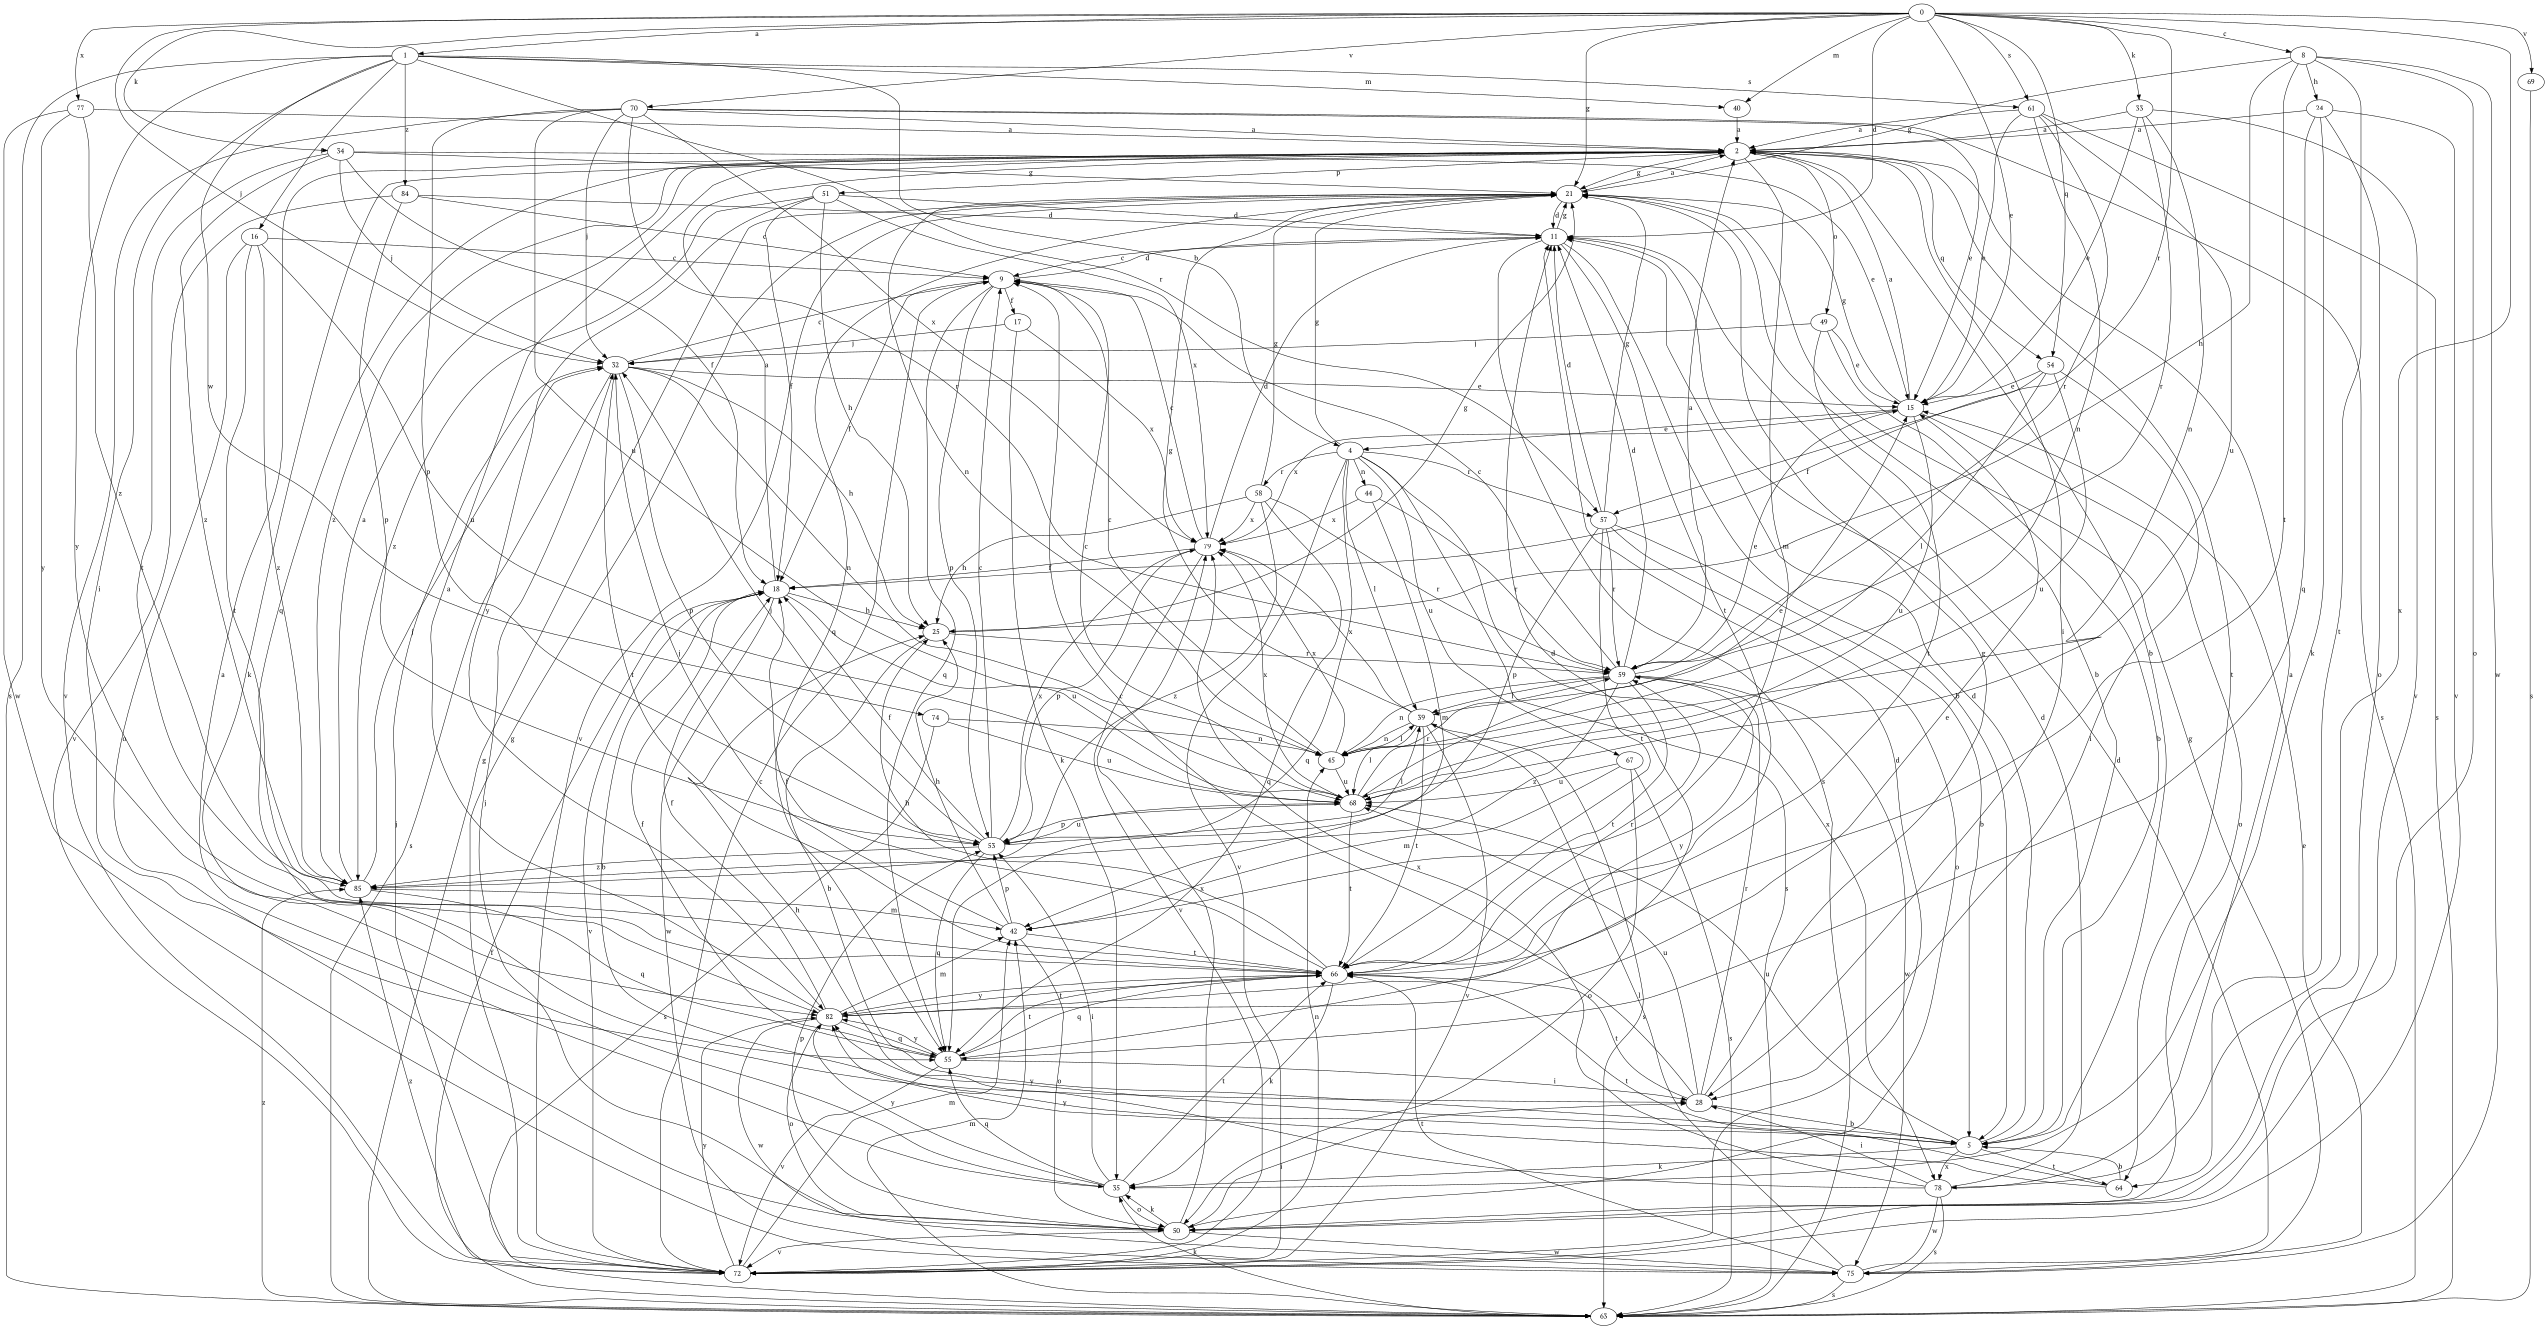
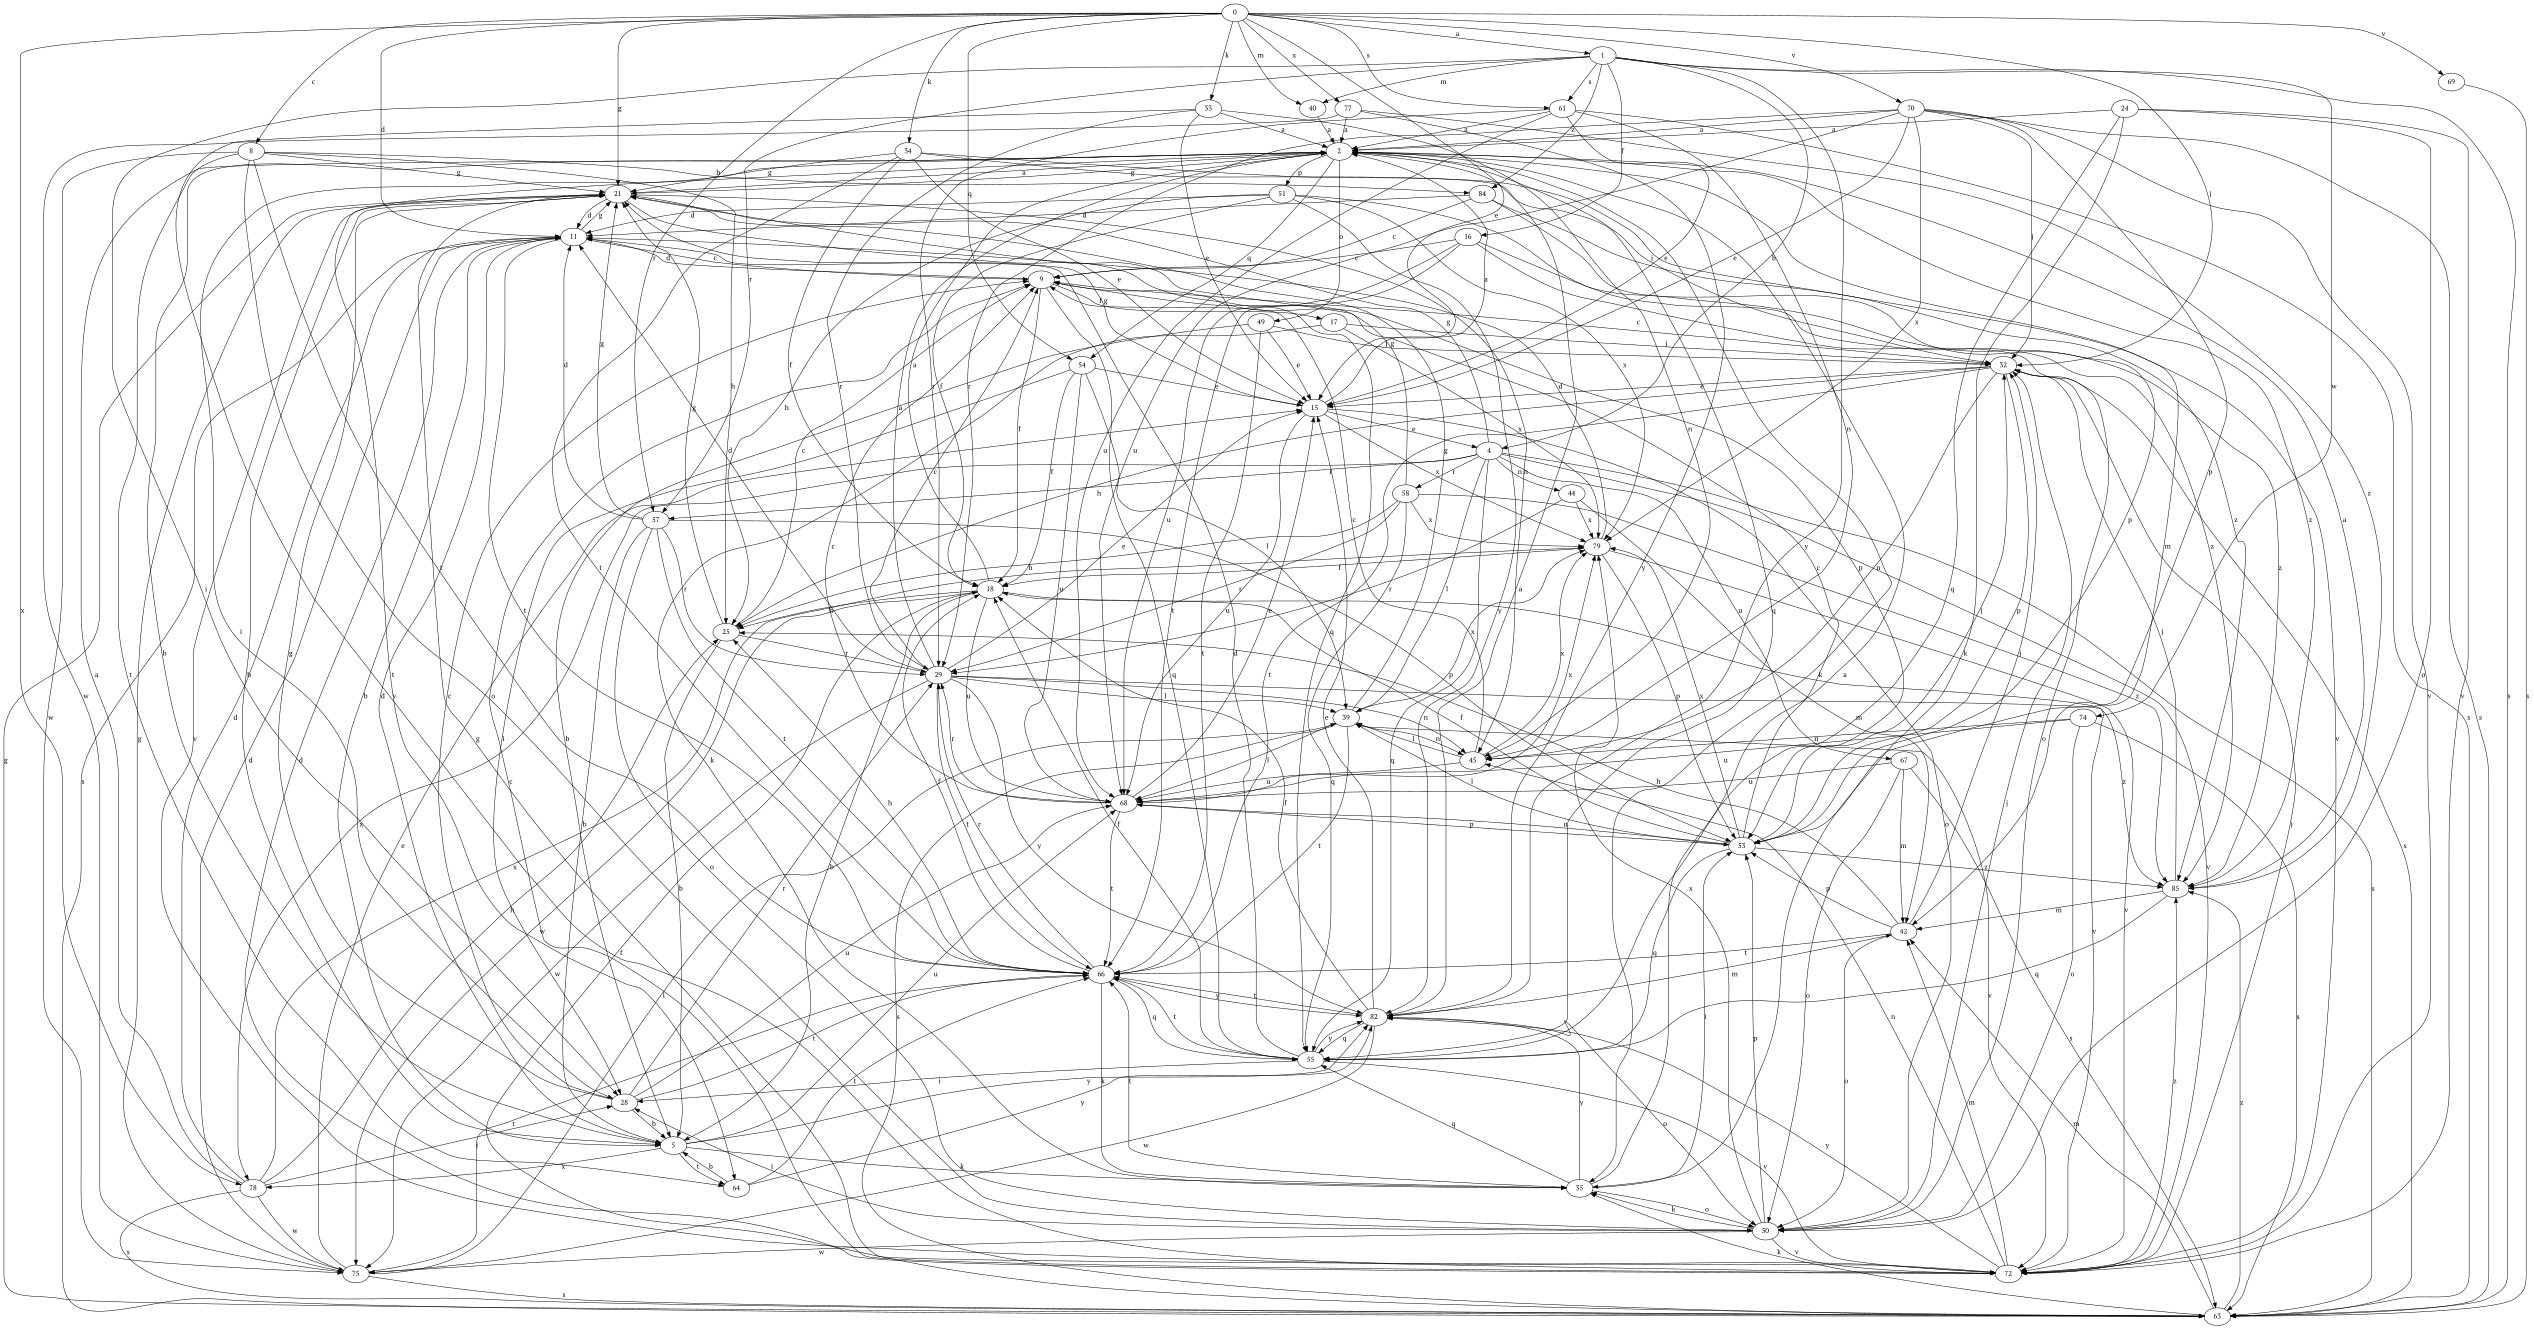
edge "8" -> "24": now "8" -> "84"
edge "79" -> "9": now "25" -> "9"
node "59": label "59" -> "29"
edge "74" -> "50": added, label "o"
